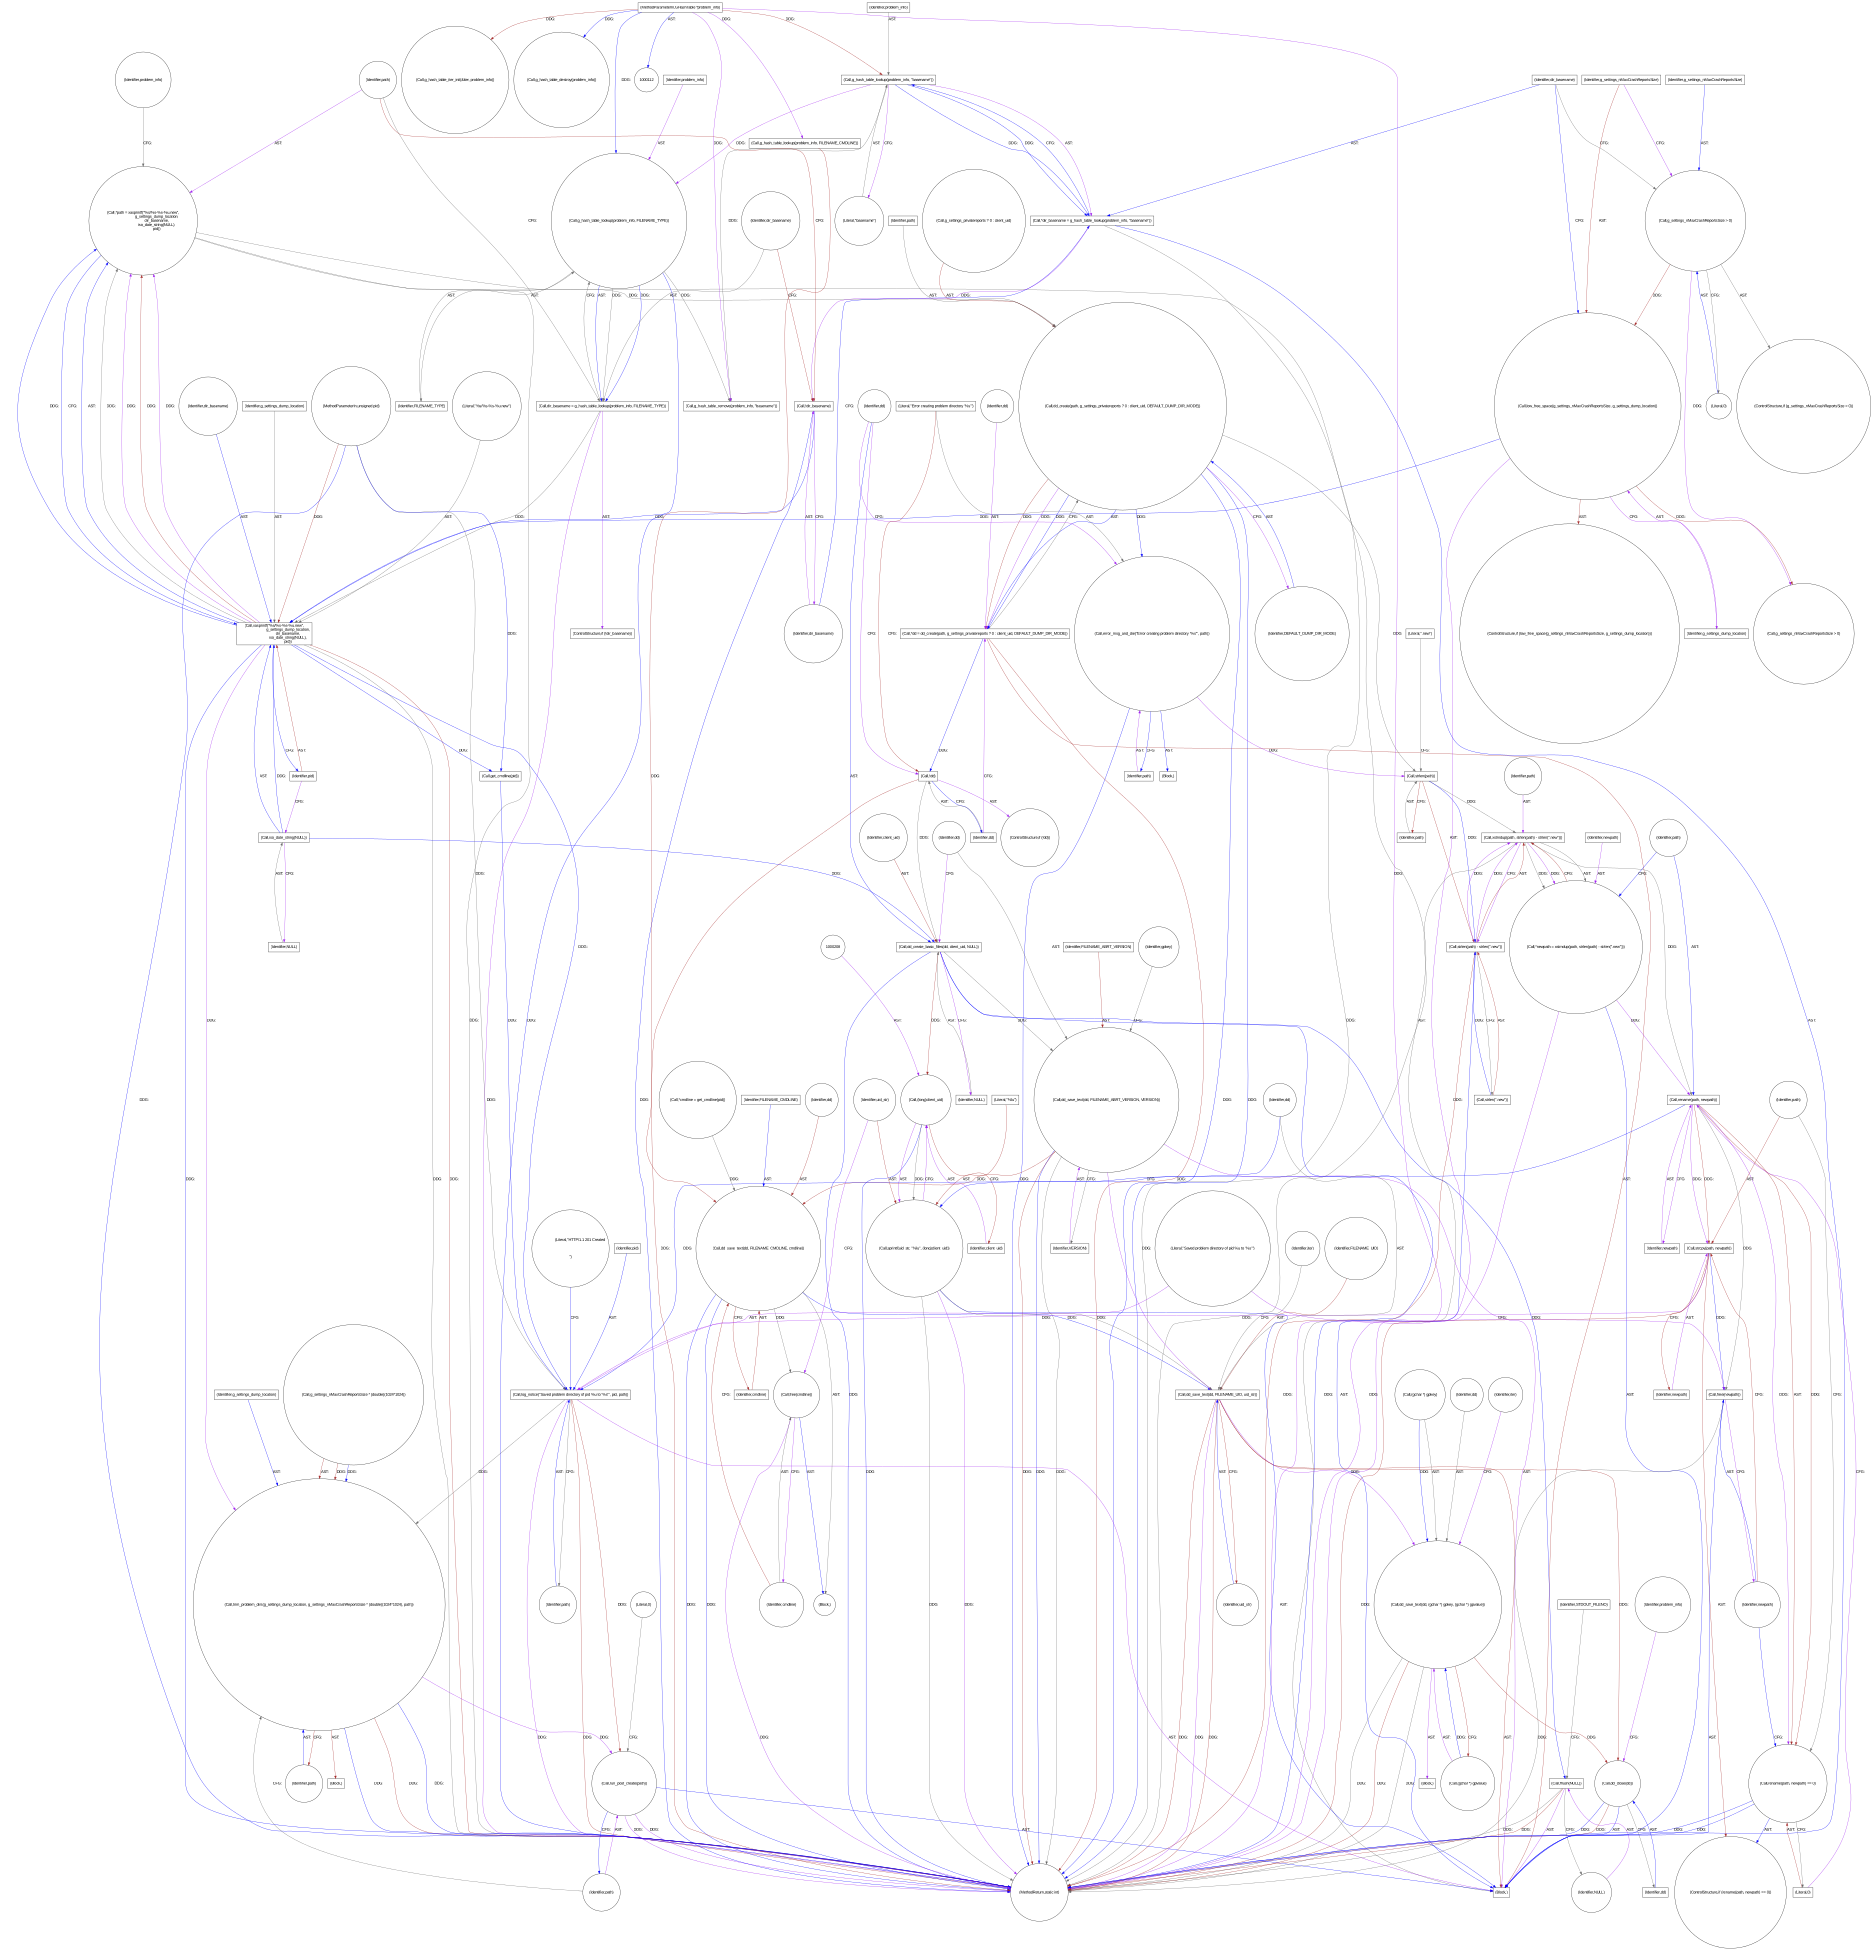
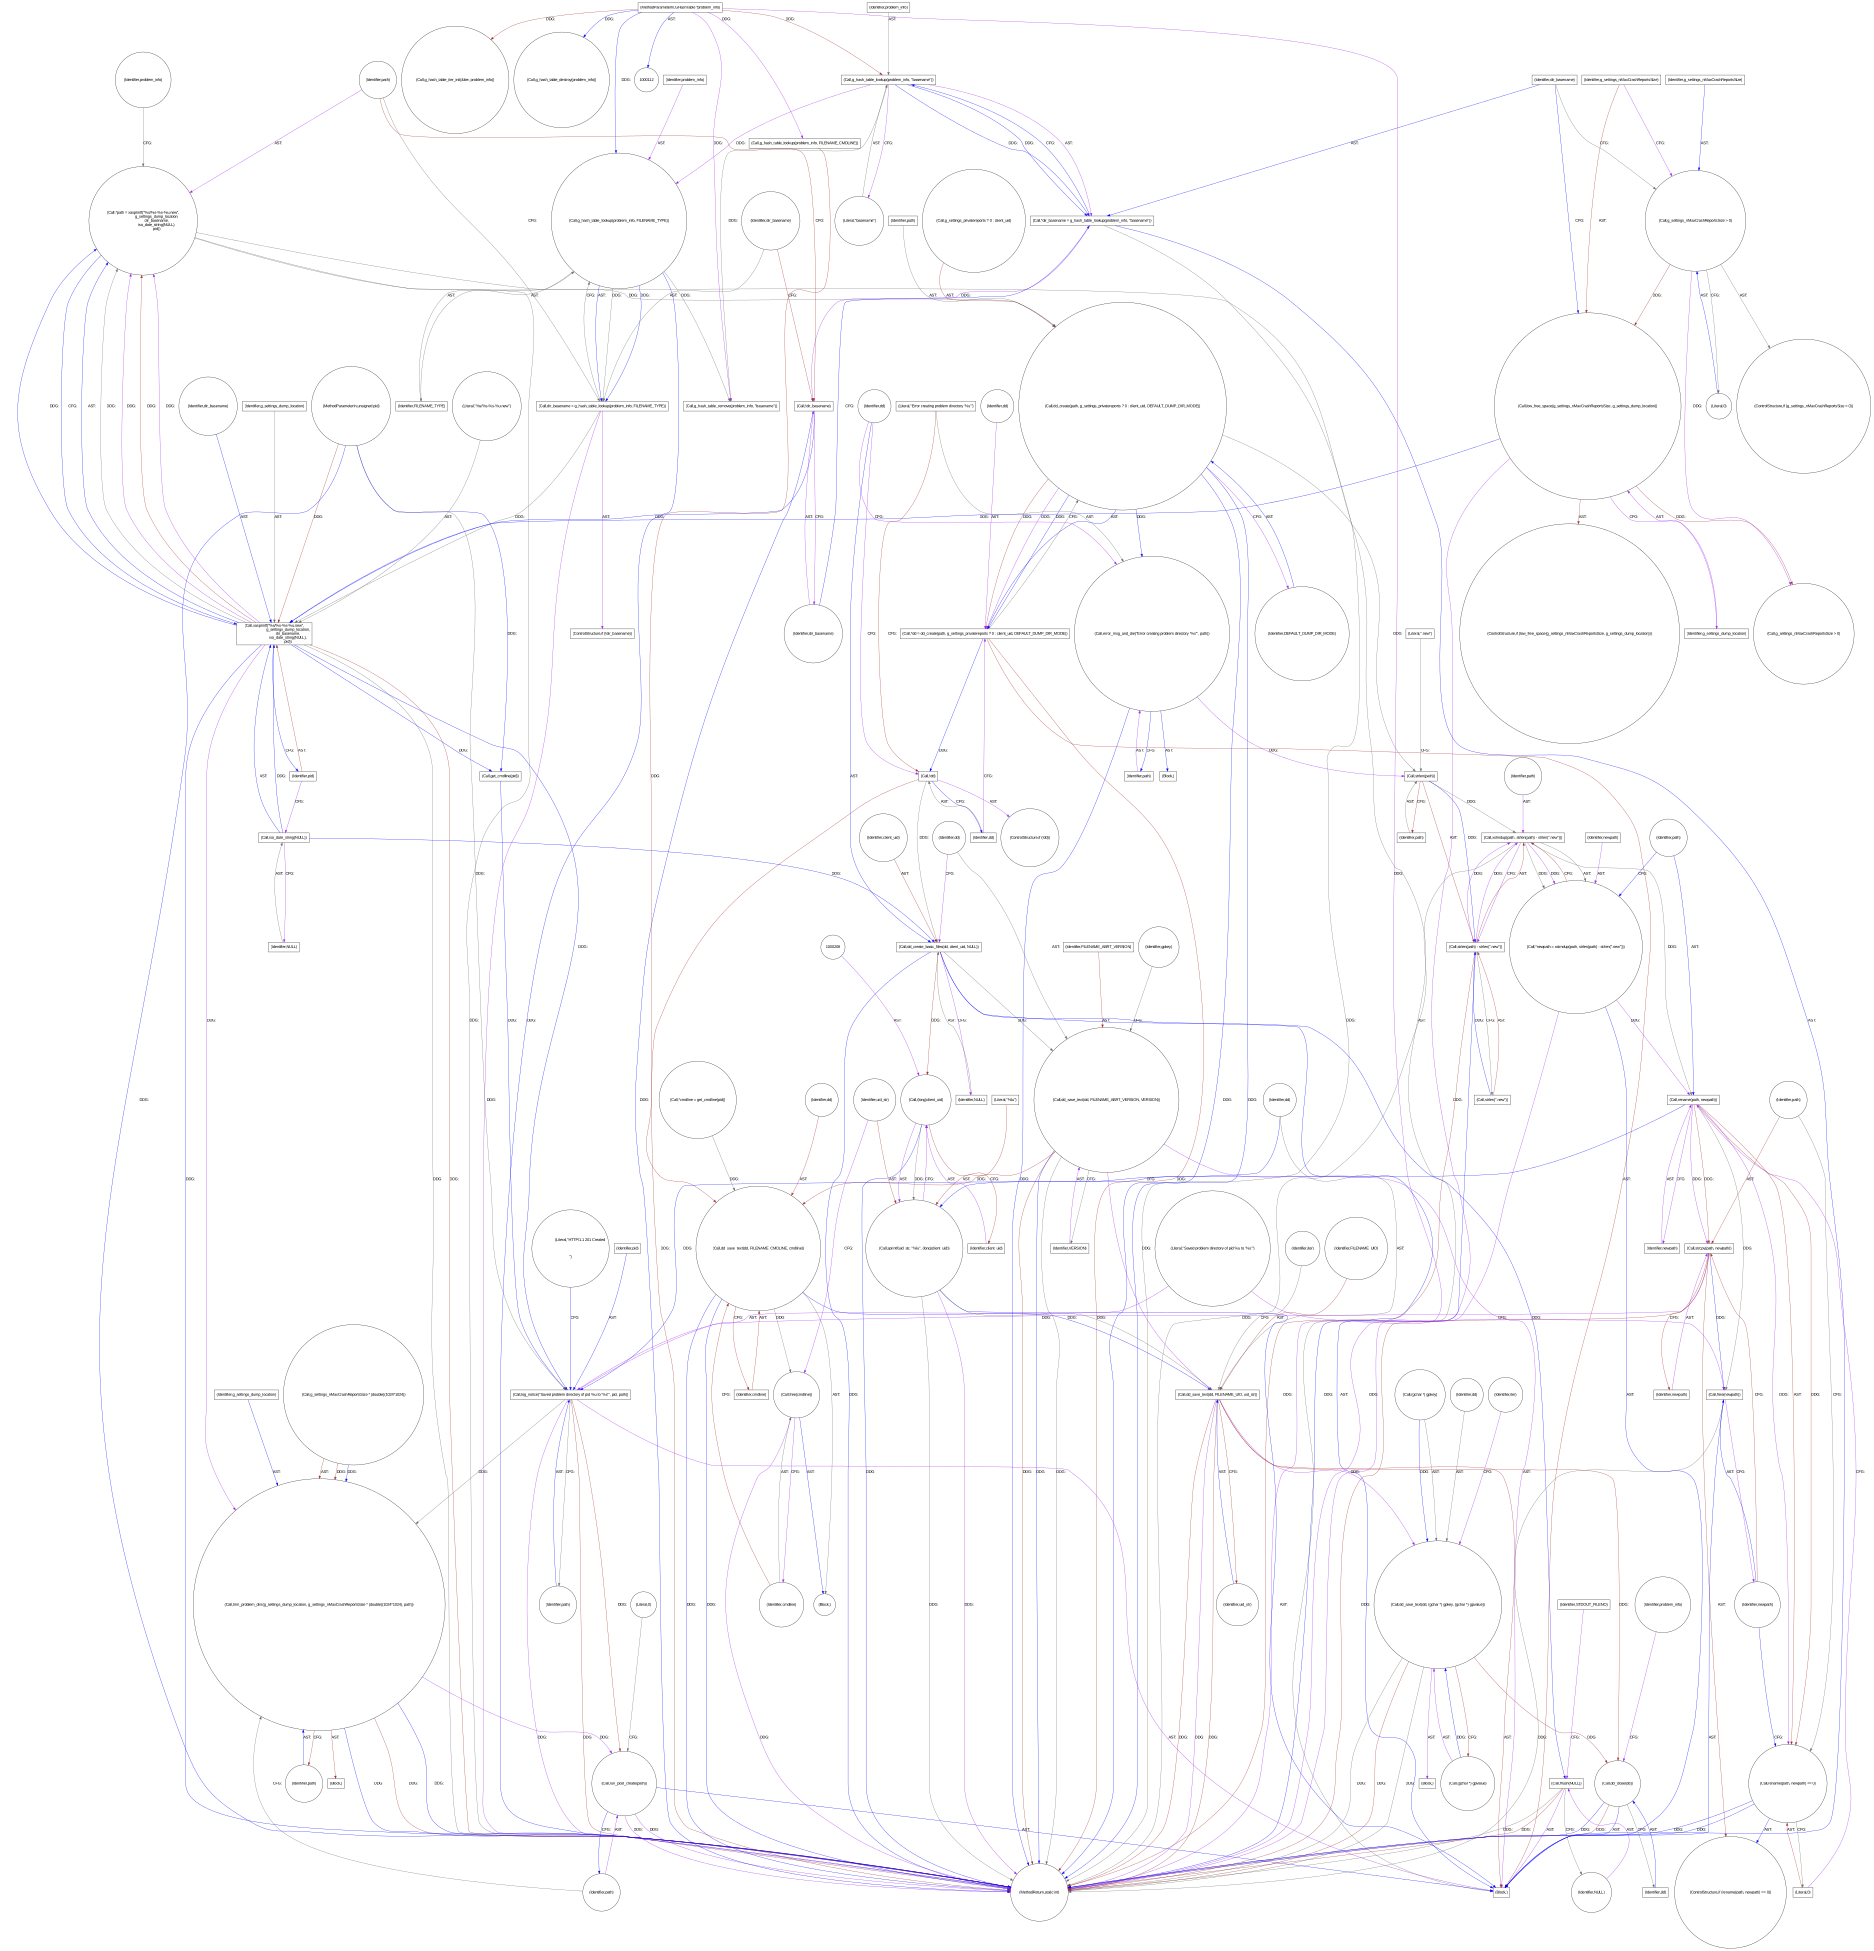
node "(Identifier,FILENAME_CMDLINE)": removed
edge "(Identifier,STDOUT_FILENO)" -> "(Call,fflush(NULL))": color gray40 -> purple
